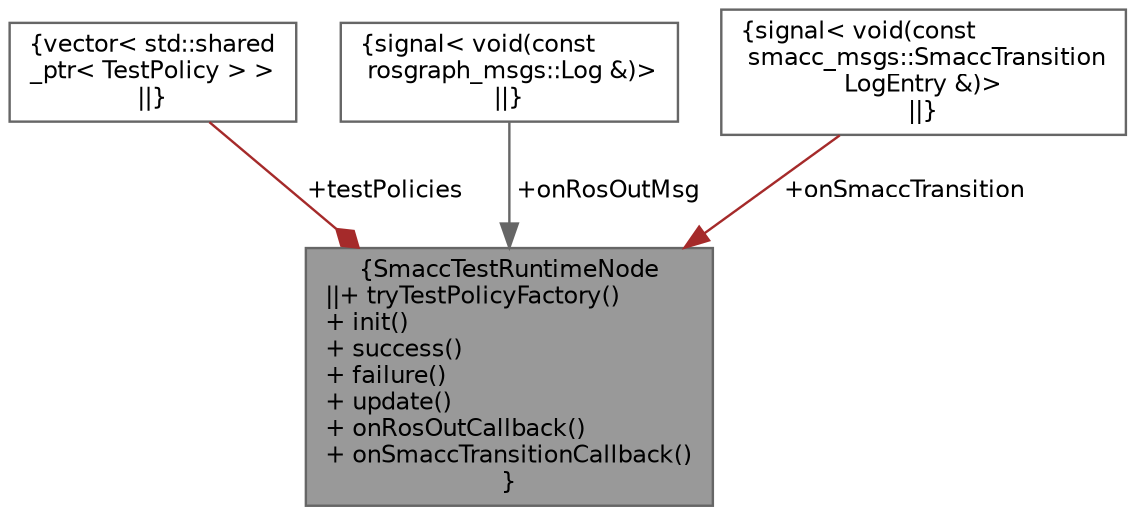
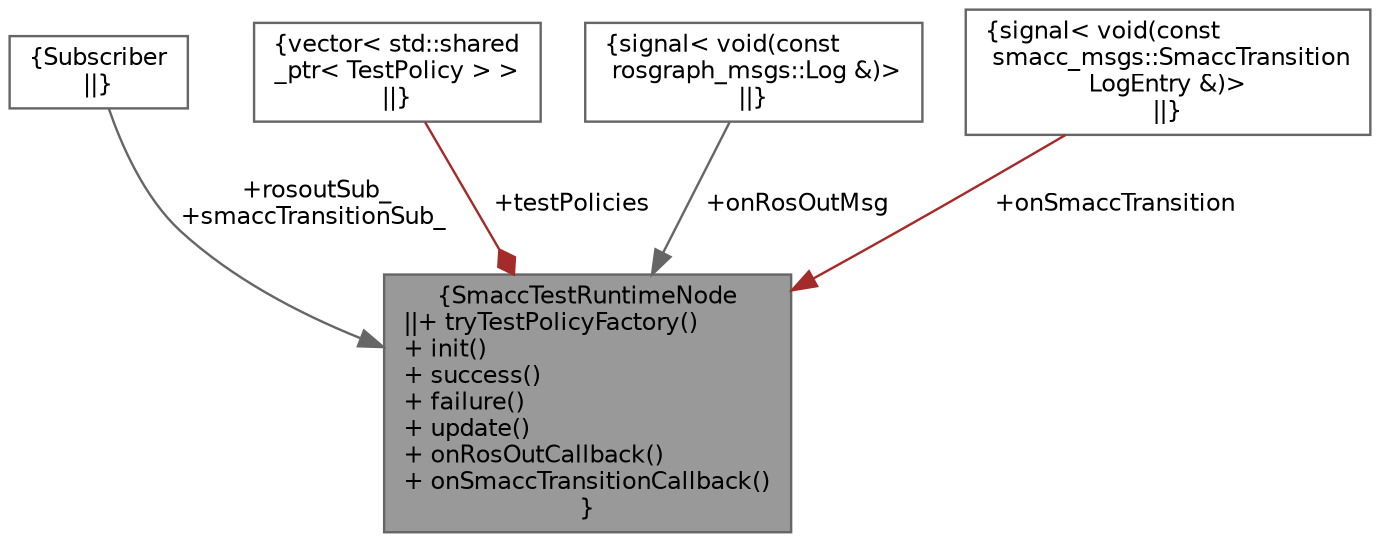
node "{Subscriber ||}": added
